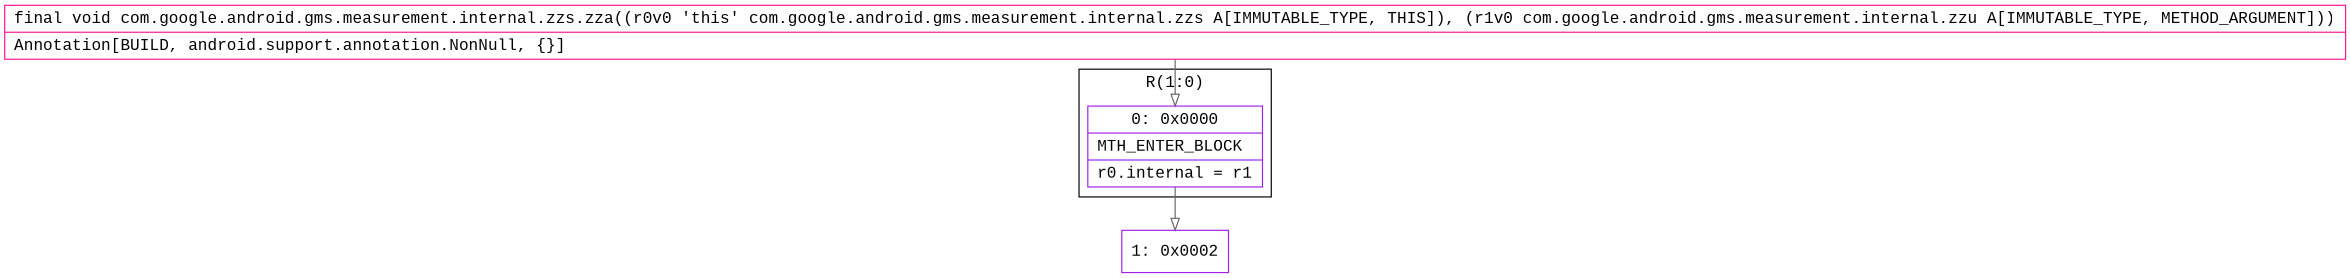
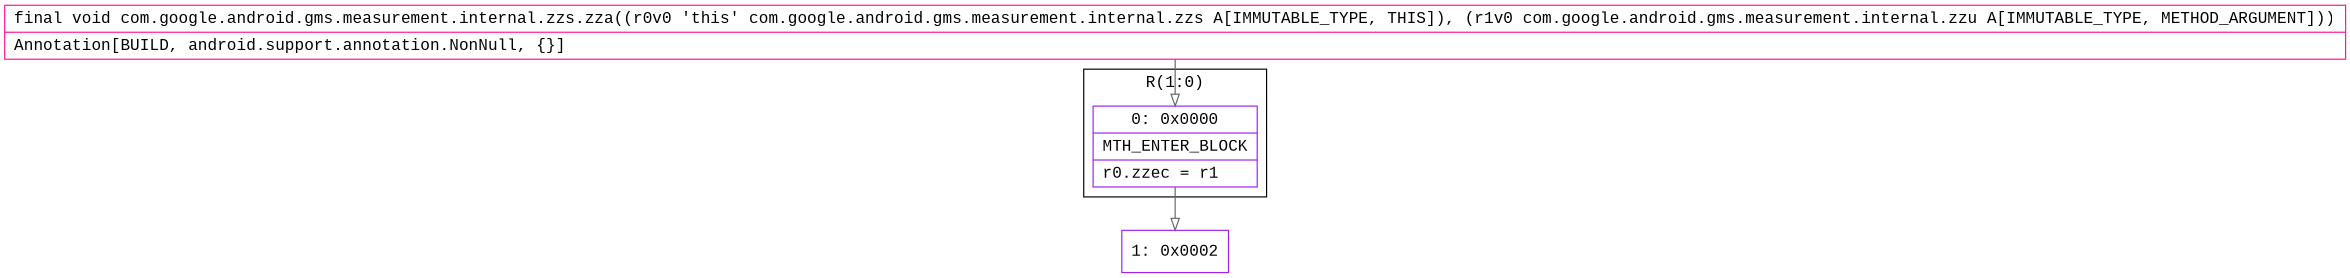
node "0: 0x0000": text "r0.internal = r1" -> "r0.zzec = r1"
